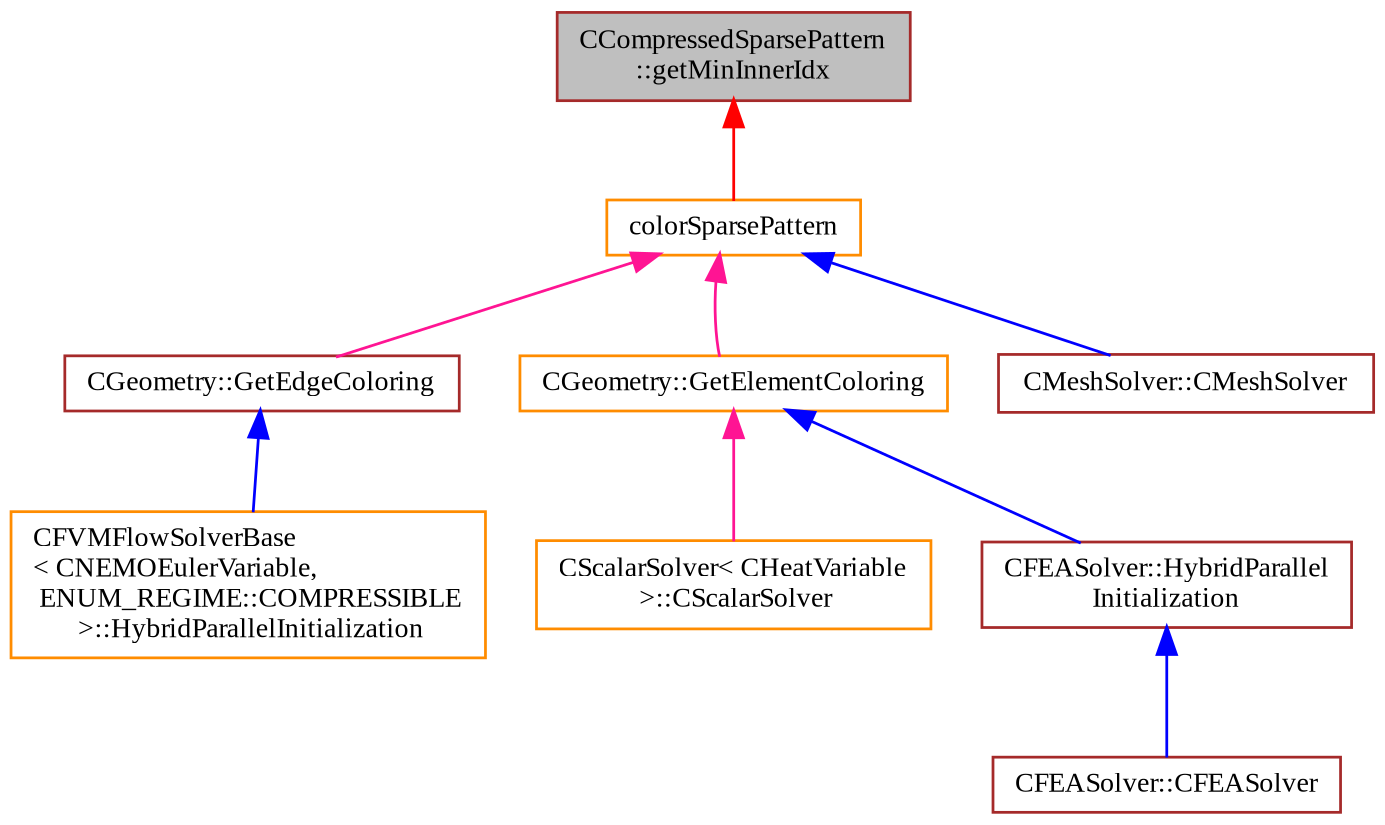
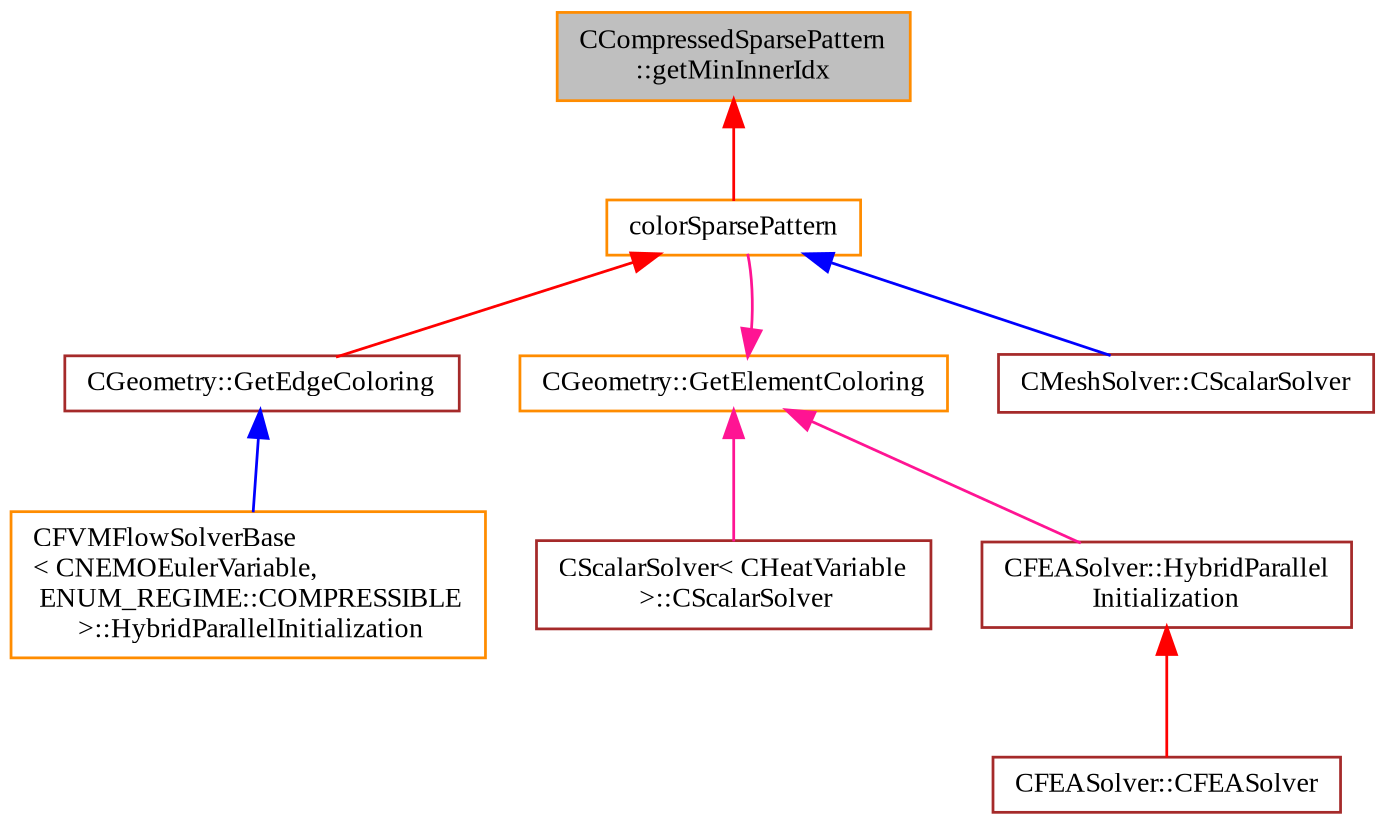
node "CCompressedSparsePattern ::getMinInnerIdx": color brown -> darkorange
edge "CGeometry::GetEdgeColoring" -> "colorSparsePattern": color deeppink -> red
edge "CGeometry::GetElementColoring" -> "colorSparsePattern": reversed
node "CMeshSolver::CMeshSolver": label "CMeshSolver::CMeshSolver" -> "CMeshSolver::CScalarSolver"
edge "CFEASolver::HybridParallel Initialization" -> "CGeometry::GetElementColoring": color blue -> deeppink
node "CScalarSolver< CHeatVariable >::CScalarSolver": color darkorange -> brown
edge "CFEASolver::CFEASolver" -> "CFEASolver::HybridParallel Initialization": color blue -> red
